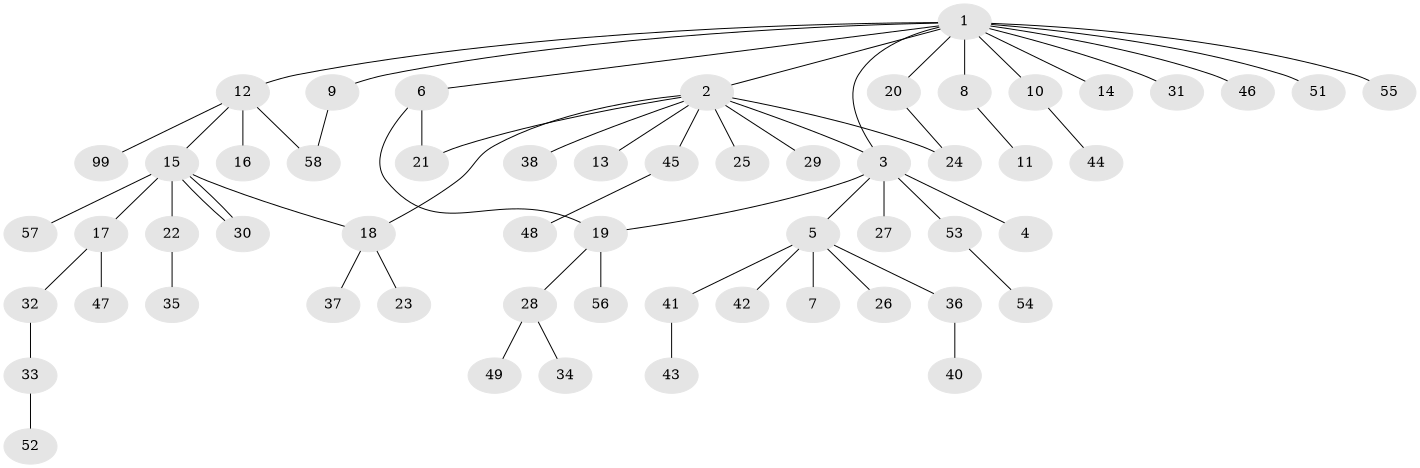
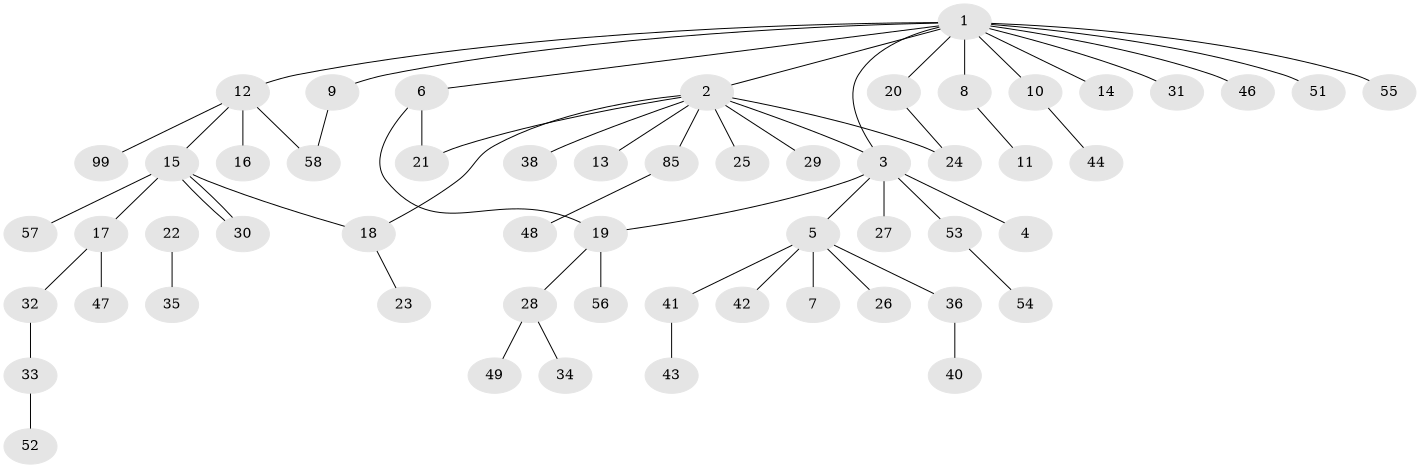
node "45": label "45" -> "85"
edge "15" -- "22": removed
node "37": removed
